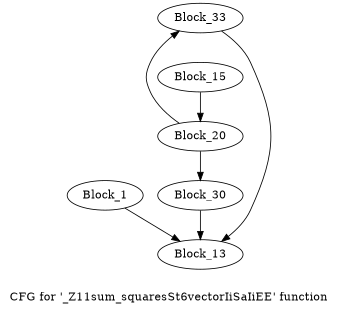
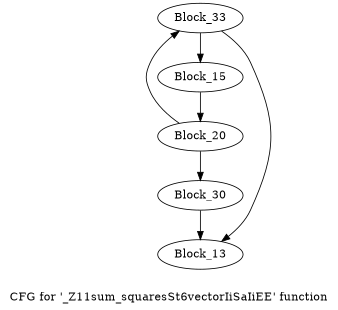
edge "Block_33" -> "Block_15": added
node "Block_1": removed
